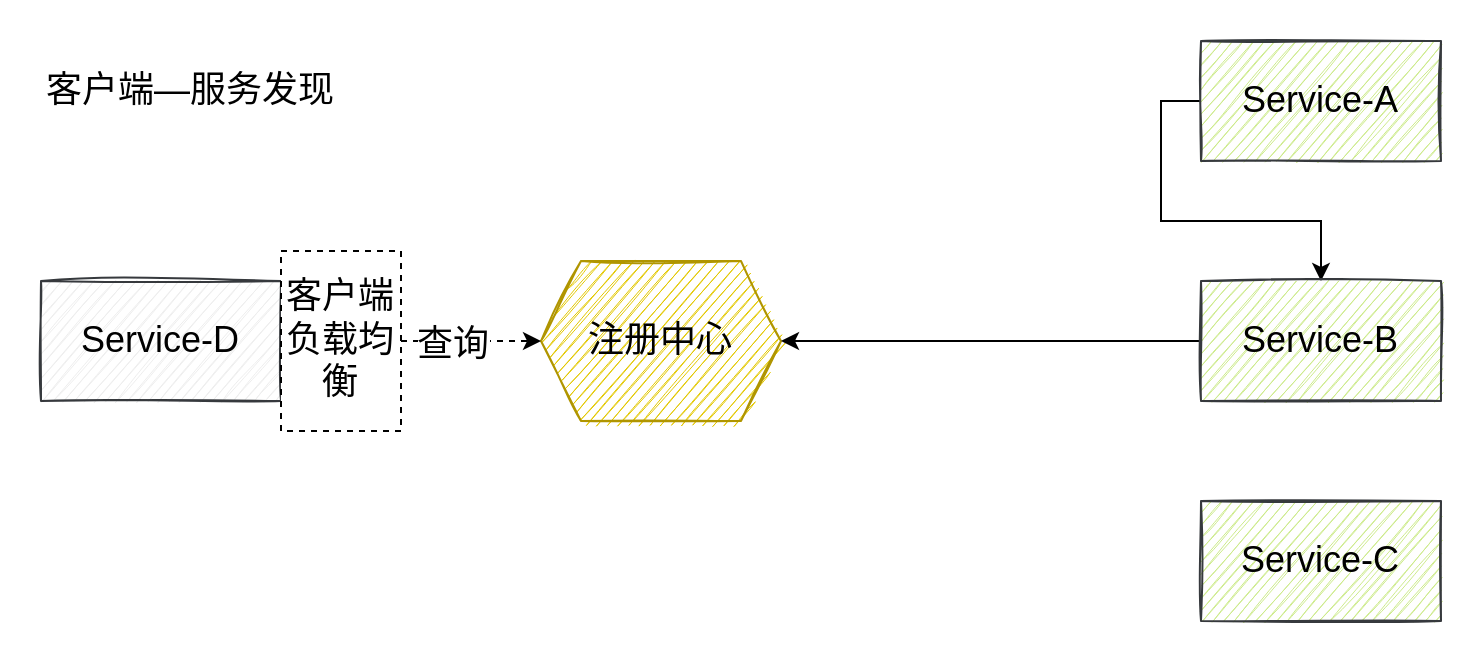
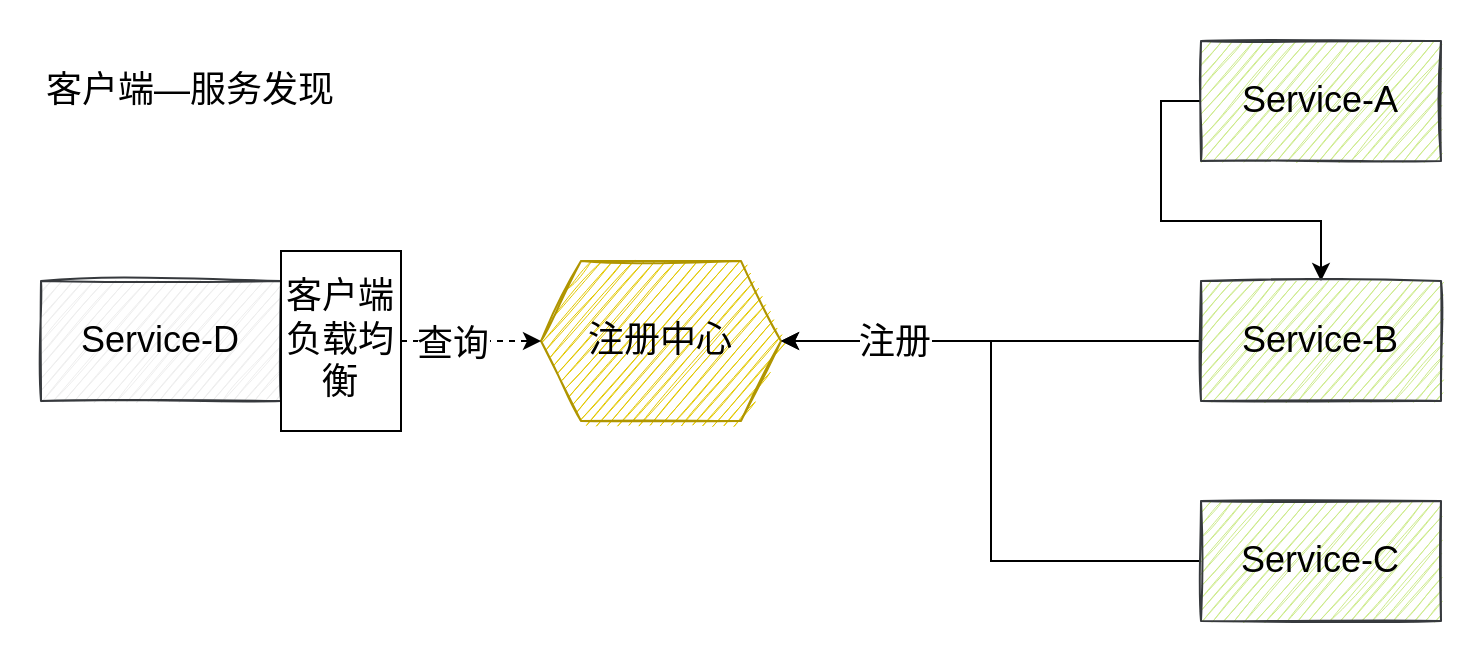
node "客户端负载均衡": style dashed -> solid
edge "Service-C" -> "注册中心": added, label "注册"
